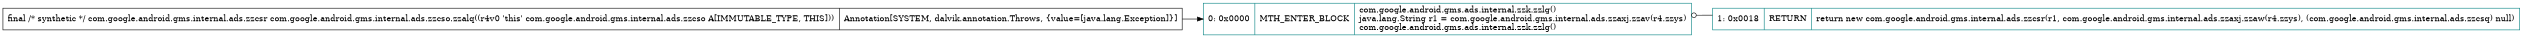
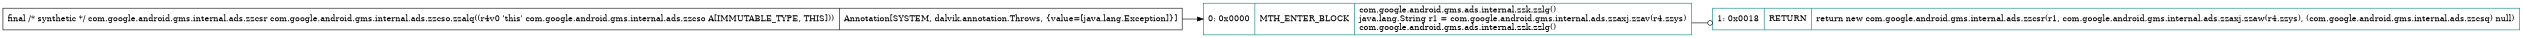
edge "1: 0x0018" -> "0: 0x0000": reversed
